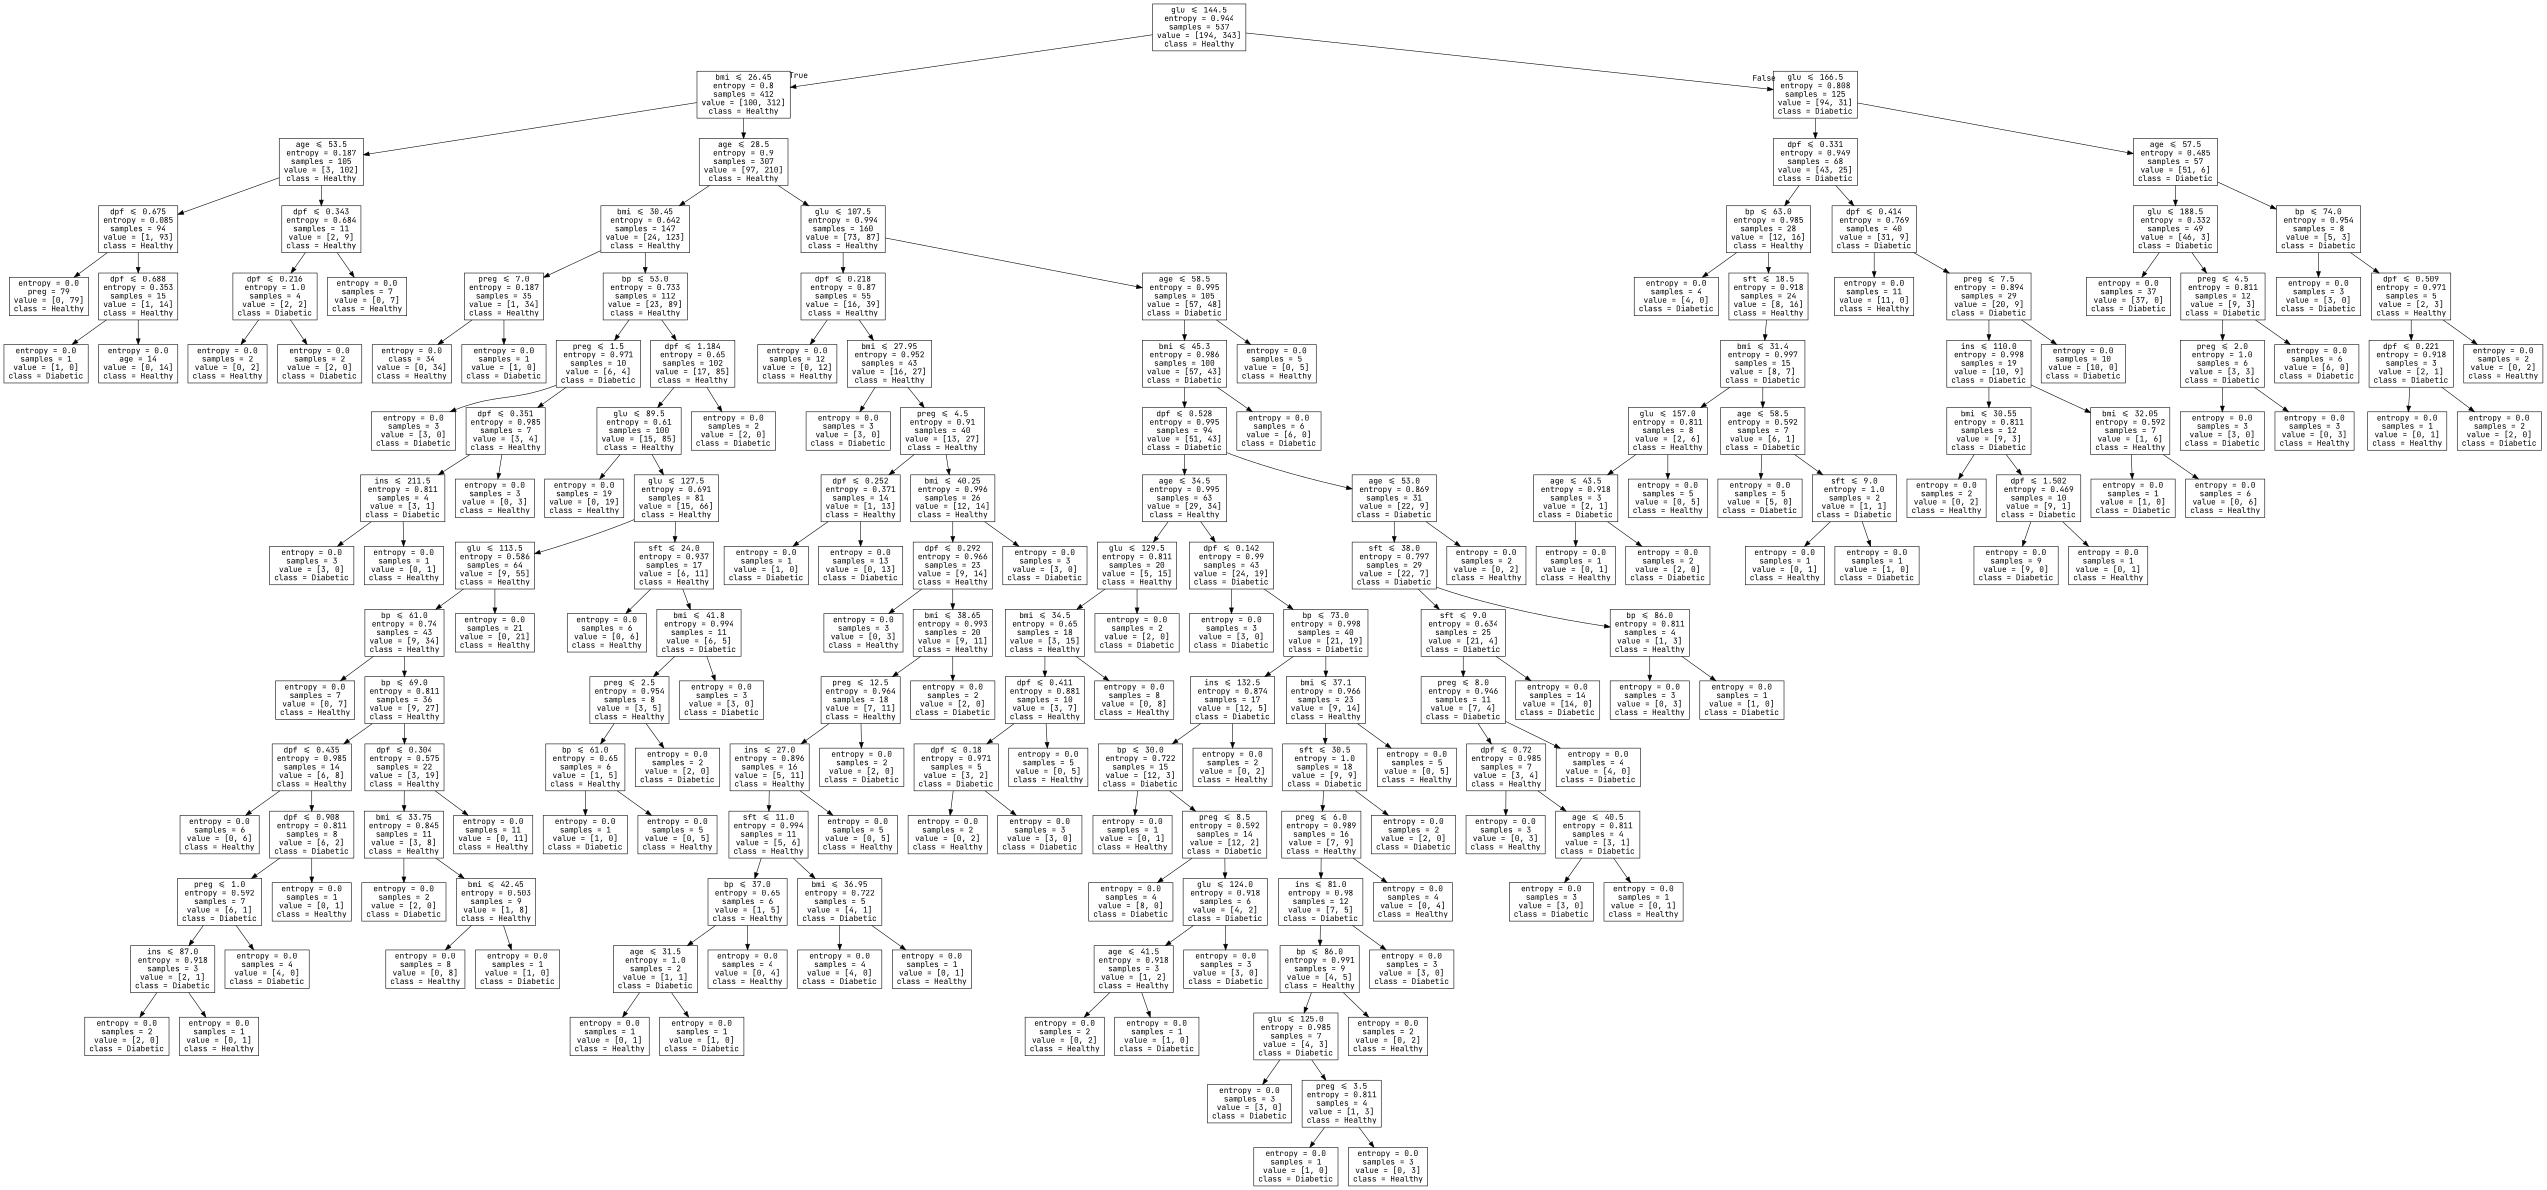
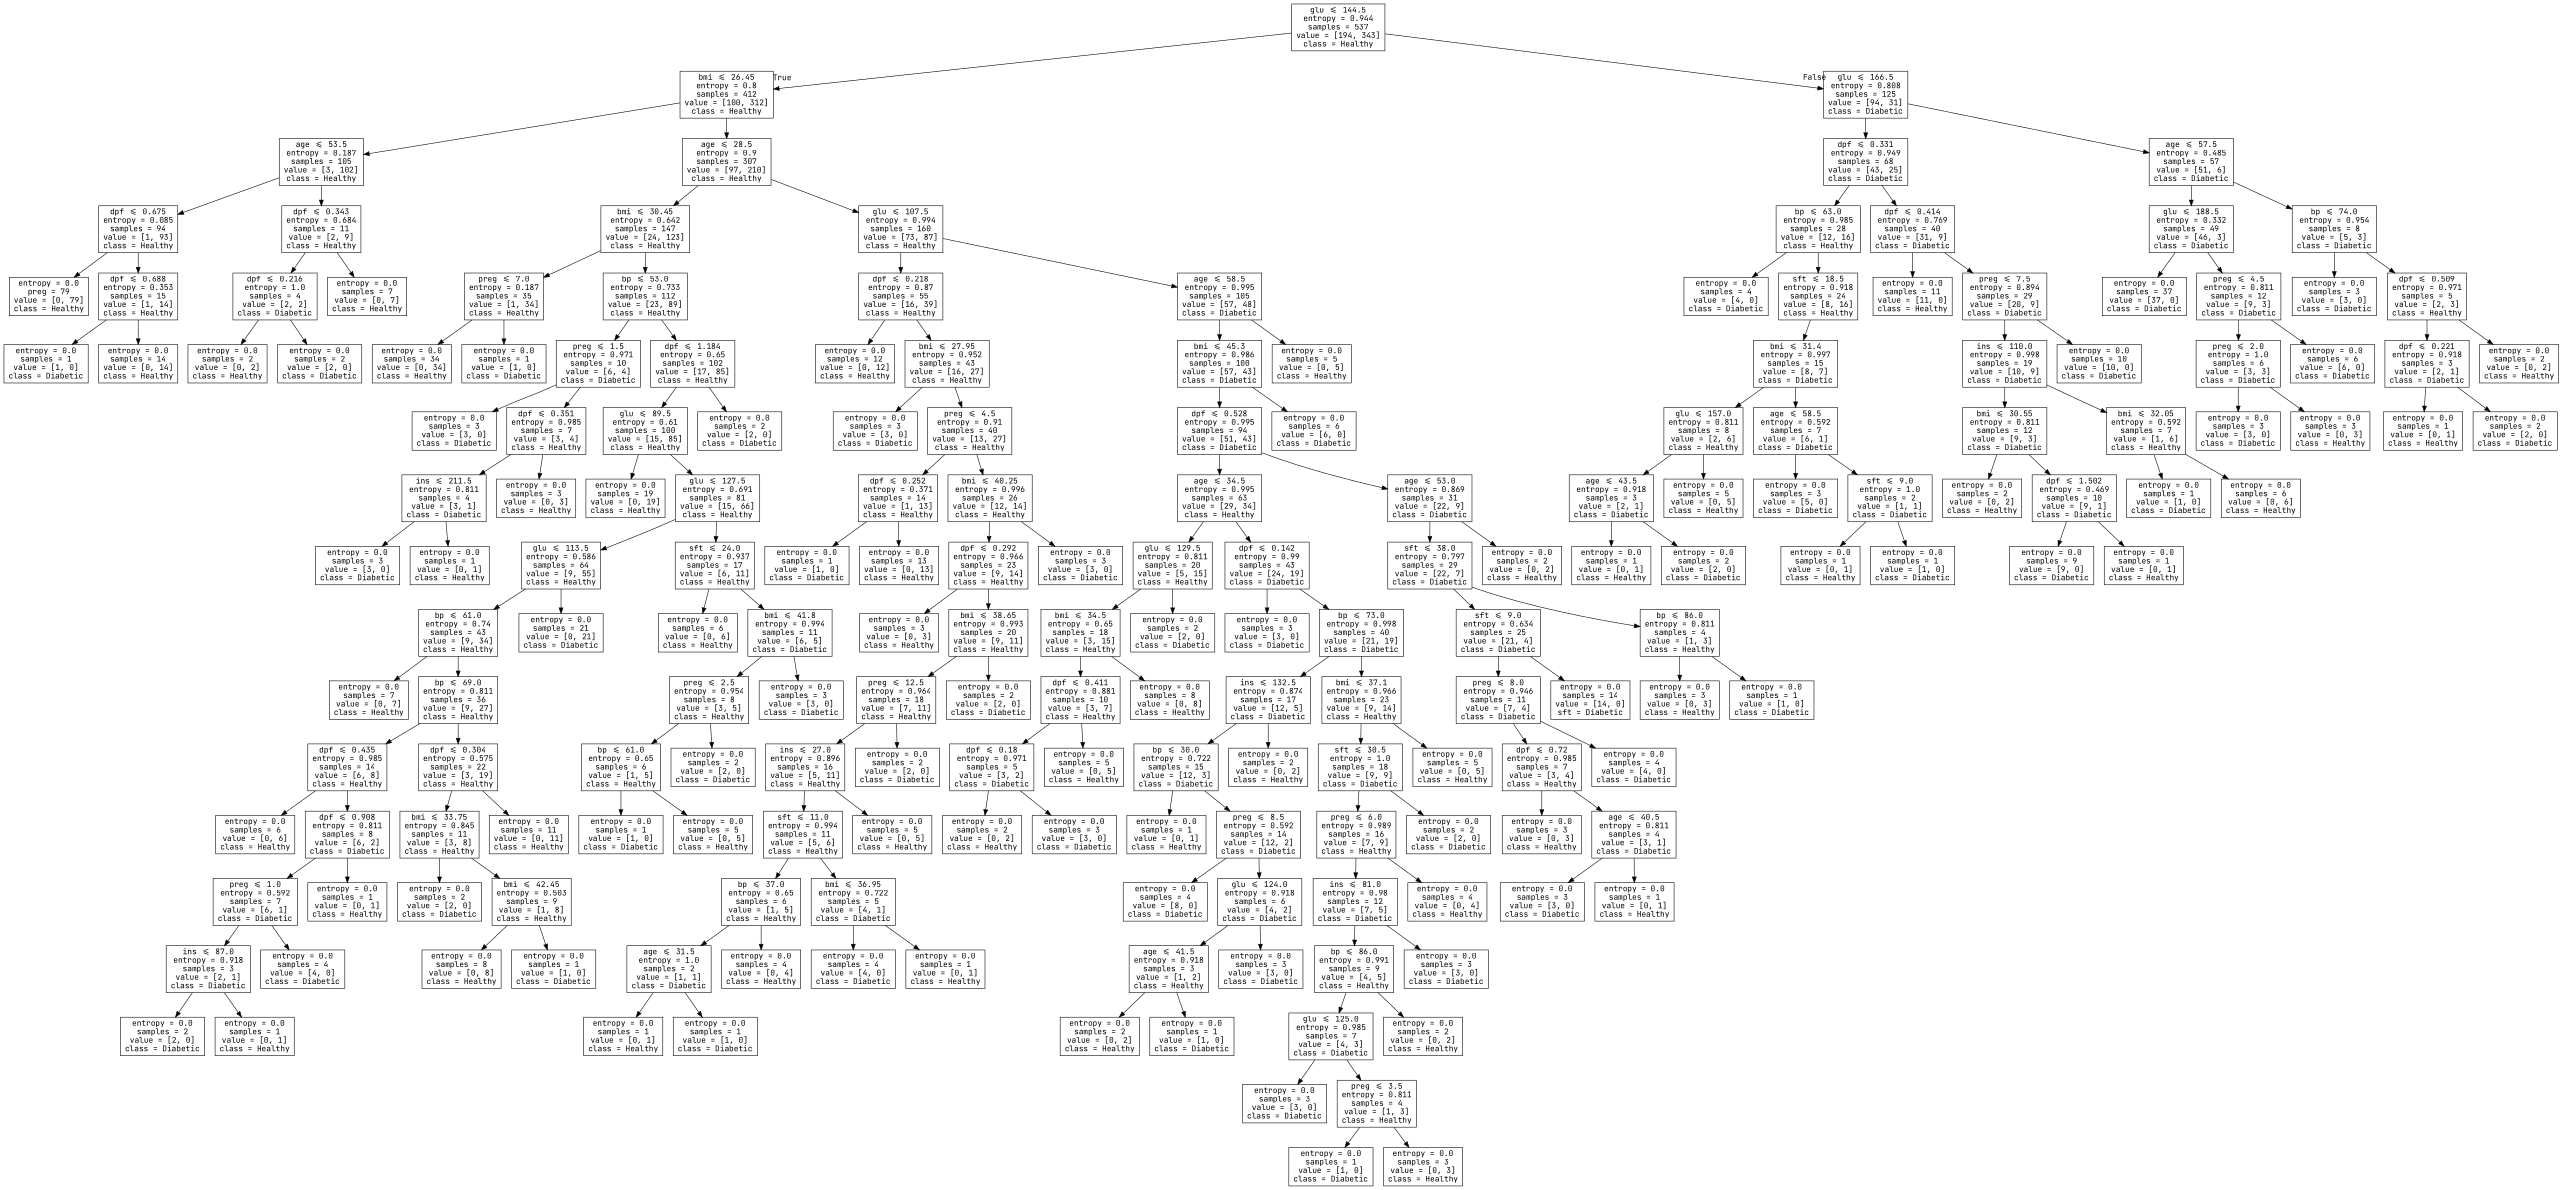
node "entropy = 0.0 age = 14 value = [0, 14] class = Healthy": label "entropy = 0.0 age = 14 value = [0, 14] class = Healthy" -> "entropy = 0.0 samples = 14 value = [0, 14] class = Healthy"
node "entropy = 0.0 class = 34 value = [0, 34] class = Healthy": label "entropy = 0.0 class = 34 value = [0, 34] class = Healthy" -> "entropy = 0.0 samples = 34 value = [0, 34] class = Healthy"
node "entropy = 0.0 samples = 5 value = [5, 0] class = Diabetic": label "entropy = 0.0 samples = 5 value = [5, 0] class = Diabetic" -> "entropy = 0.0 samples = 3 value = [5, 0] class = Diabetic"
node "entropy = 0.0 samples = 13 value = [0, 13] class = Diabetic": label "entropy = 0.0 samples = 13 value = [0, 13] class = Diabetic" -> "entropy = 0.0 samples = 13 value = [0, 13] class = Healthy"
node "entropy = 0.0 samples = 21 value = [0, 21] class = Healthy": label "entropy = 0.0 samples = 21 value = [0, 21] class = Healthy" -> "entropy = 0.0 samples = 21 value = [0, 21] class = Diabetic"
node "entropy = 0.0 samples = 14 value = [14, 0] class = Diabetic": label "entropy = 0.0 samples = 14 value = [14, 0] class = Diabetic" -> "entropy = 0.0 samples = 14 value = [14, 0] sft = Diabetic"
